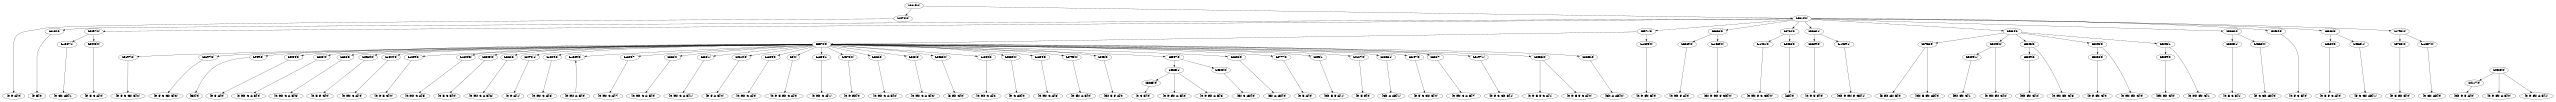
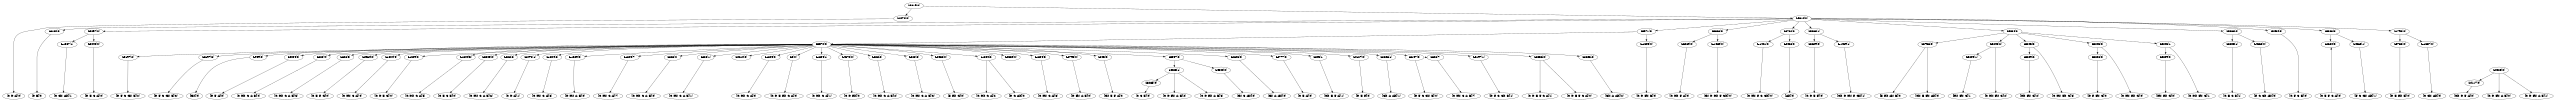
edge "L5570(0)" -> "L828(7)": now "L3197(0)" -> "L828(7)"
edge "L2664(0)" -> "[C  E  F  G  A](0)": reversed
edge "L2569(0)" -> "[D  G  Ais](0)": now "L1804(2)" -> "[D  G  Ais](0)"
edge "[D  Dis  A  B](0)" -> "L-1329(0)": reversed
node "[D  F  A  B](0)": removed
